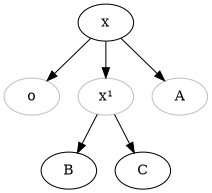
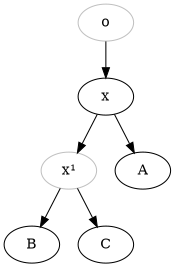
edge "x" -> "o": reversed
node "A": color grey -> black
